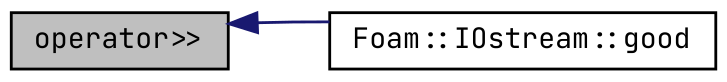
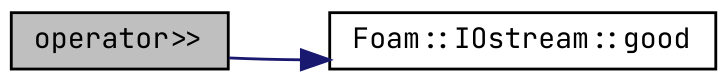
edge "Foam::IOstream::good" -> "operator>>": reversed
